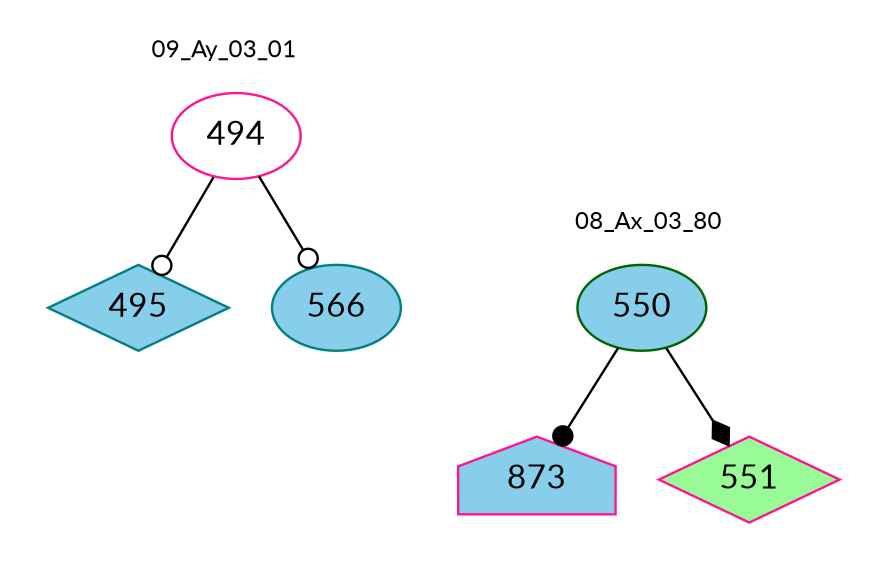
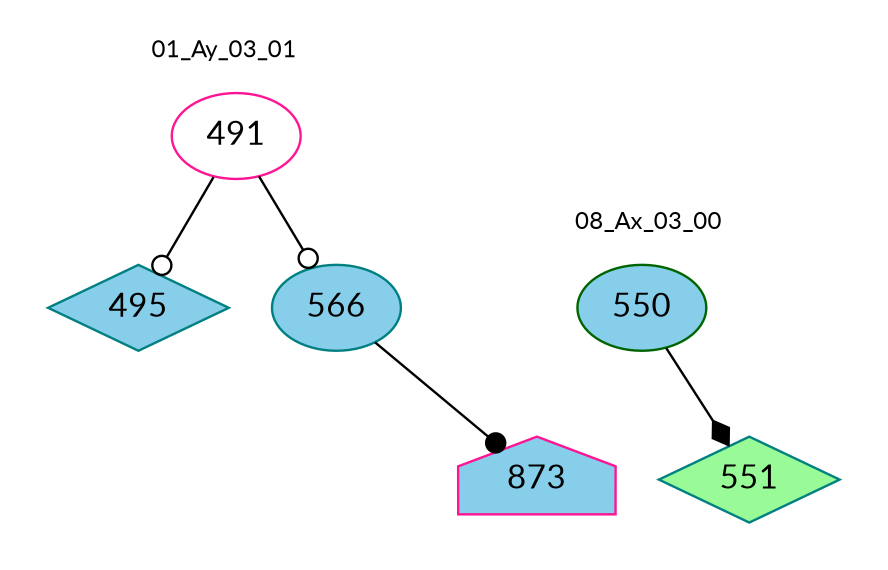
cluster "09_Ay_03_01": label "09_Ay_03_01" -> "01_Ay_03_01"
node "494": label "494" -> "491"
cluster "08_Ax_03_80": label "08_Ax_03_80" -> "08_Ax_03_00"
edge "550" -> "873": now "566" -> "873"
node "551": color deeppink -> teal
